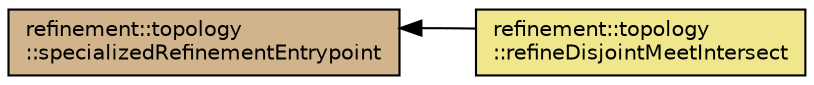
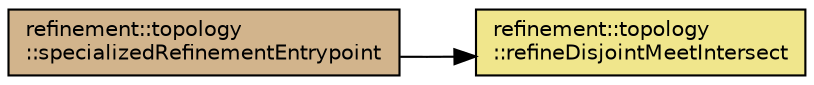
edge "refinement::topology ::refineDisjointMeetIntersect" -> "refinement::topology ::specializedRefinementEntrypoint": reversed
